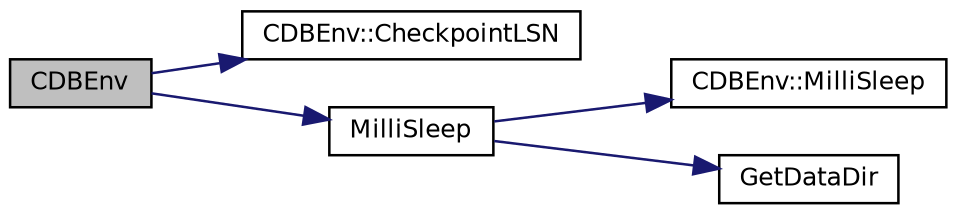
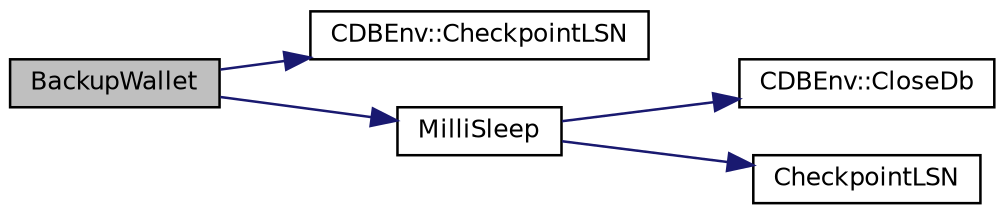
node "CDBEnv": label "CDBEnv" -> "BackupWallet"
node "CDBEnv::MilliSleep": label "CDBEnv::MilliSleep" -> "CDBEnv::CloseDb"
node "GetDataDir": label "GetDataDir" -> "CheckpointLSN"
